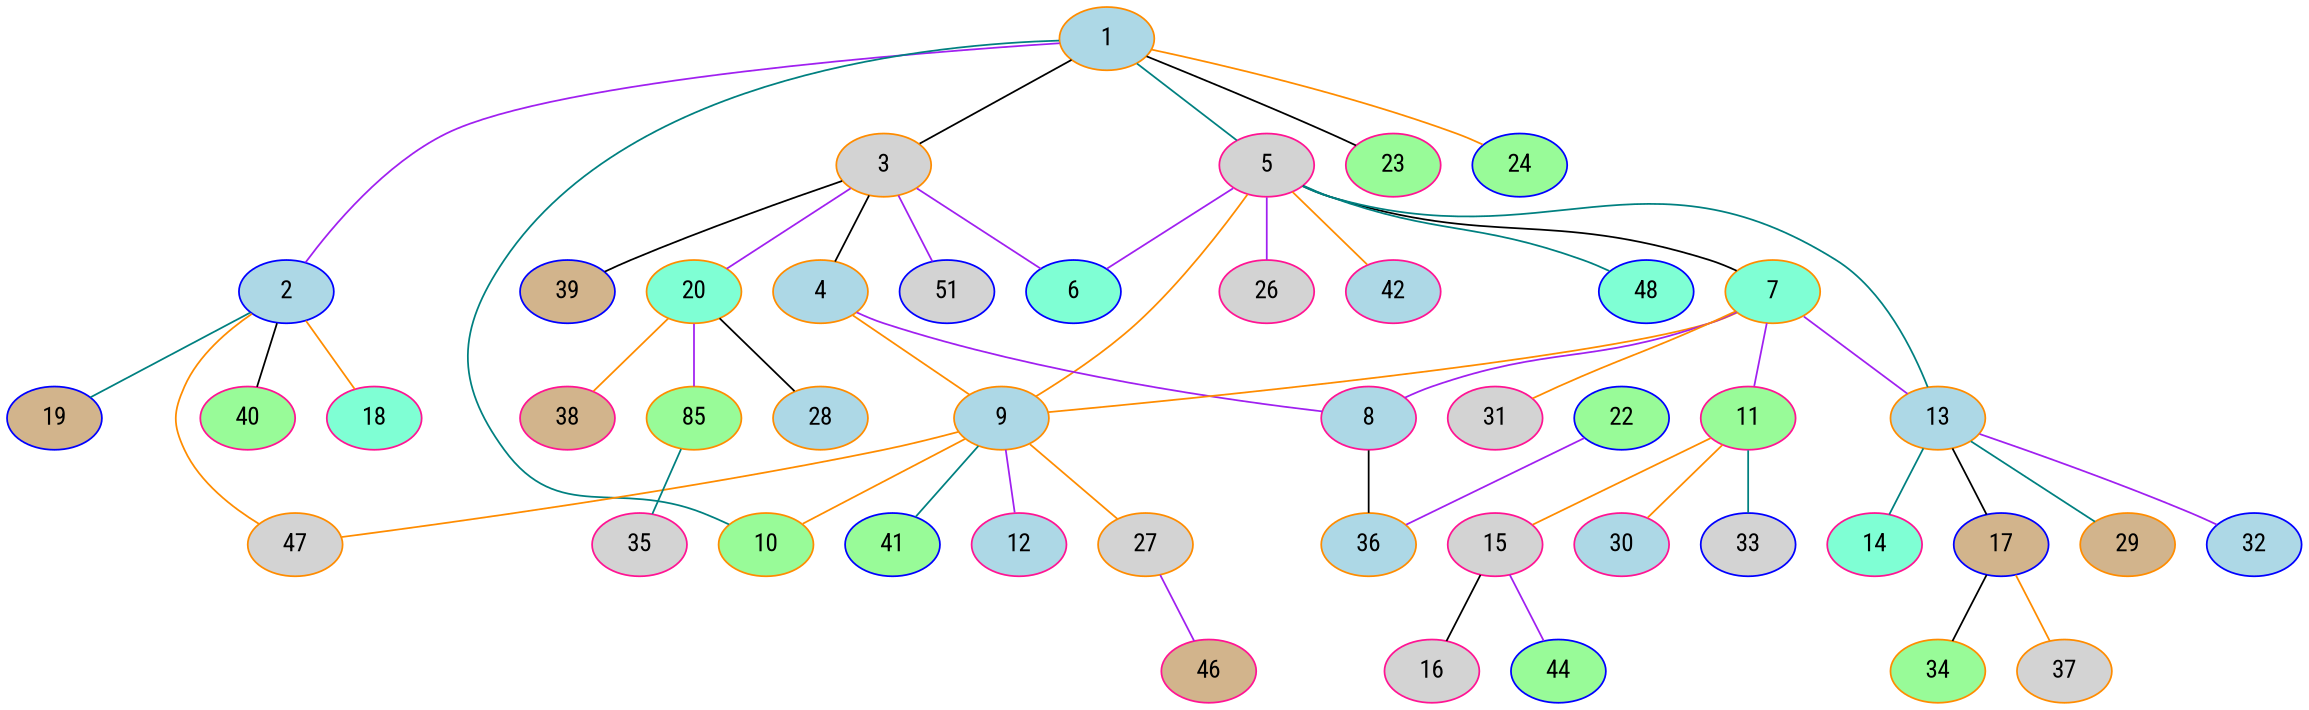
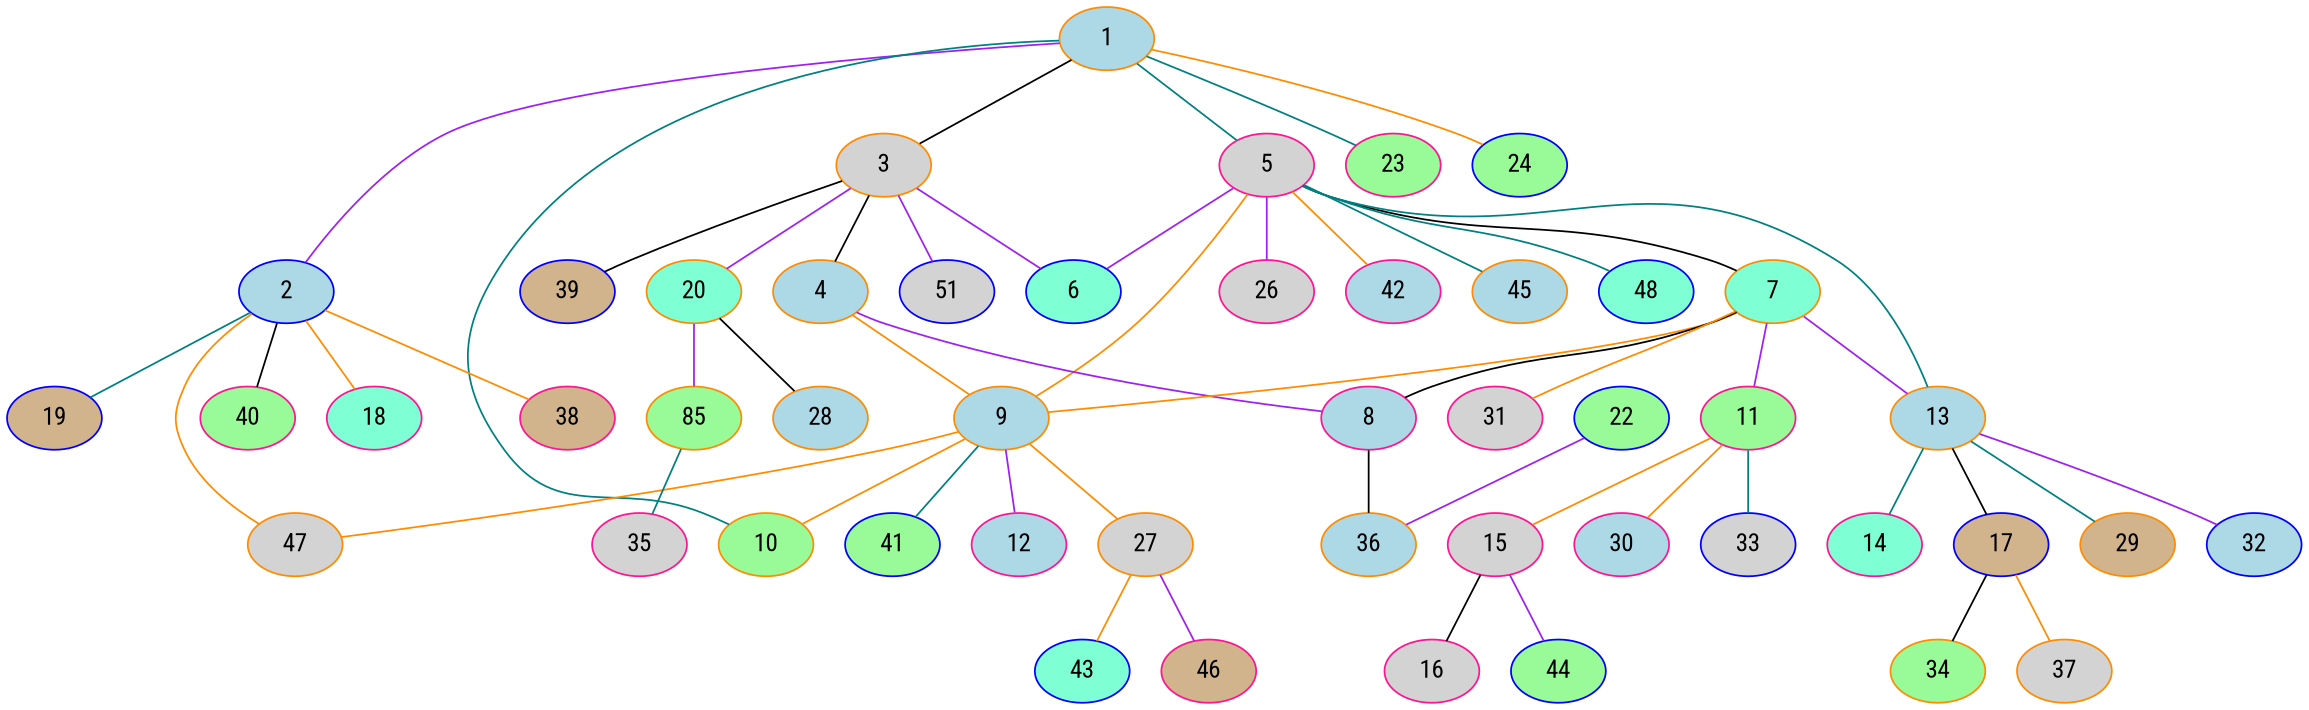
edge "1" -- "23": color black -> teal
node "45": added
edge "20" -- "38": now "2" -- "38"
edge "7" -- "8": color purple -> black
node "43": added
